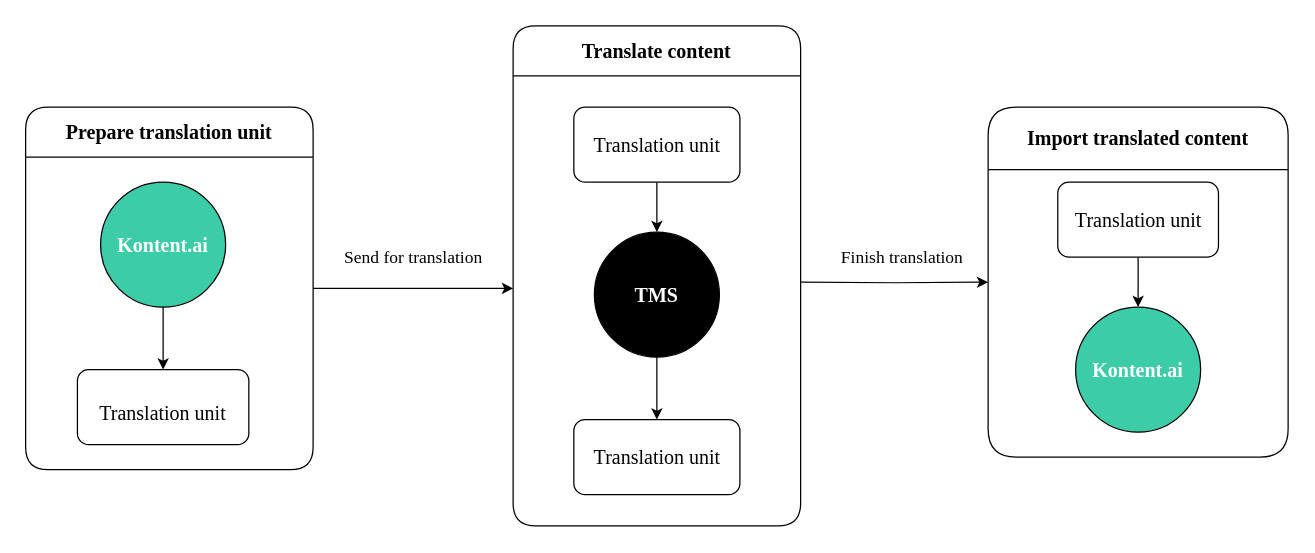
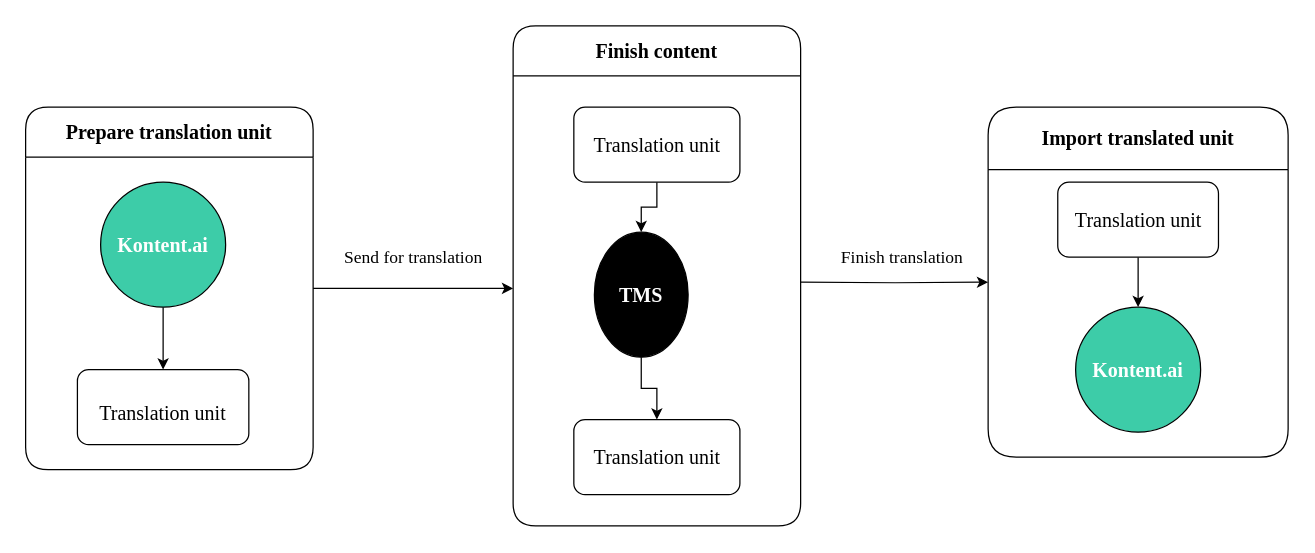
node "Translate content": label "Translate content" -> "Finish content"
node "Import translated content": label "Import translated content" -> "Import translated unit"
node "TMS": size 125x125 -> 94x125
